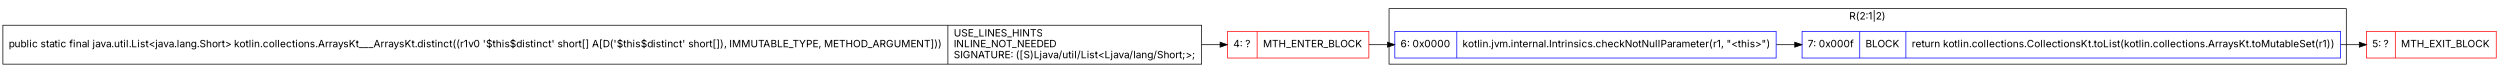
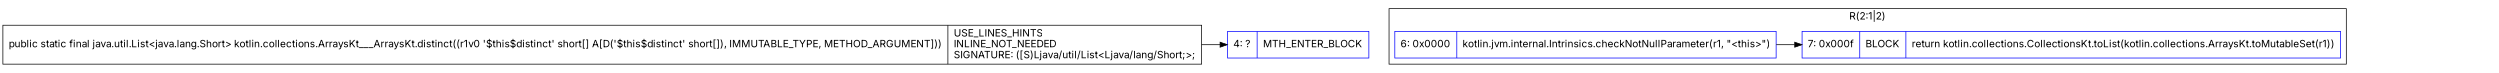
node "4: ?": color red -> blue
edge "4: ?" -> "6: 0x0000": removed
node "5: ?": removed
